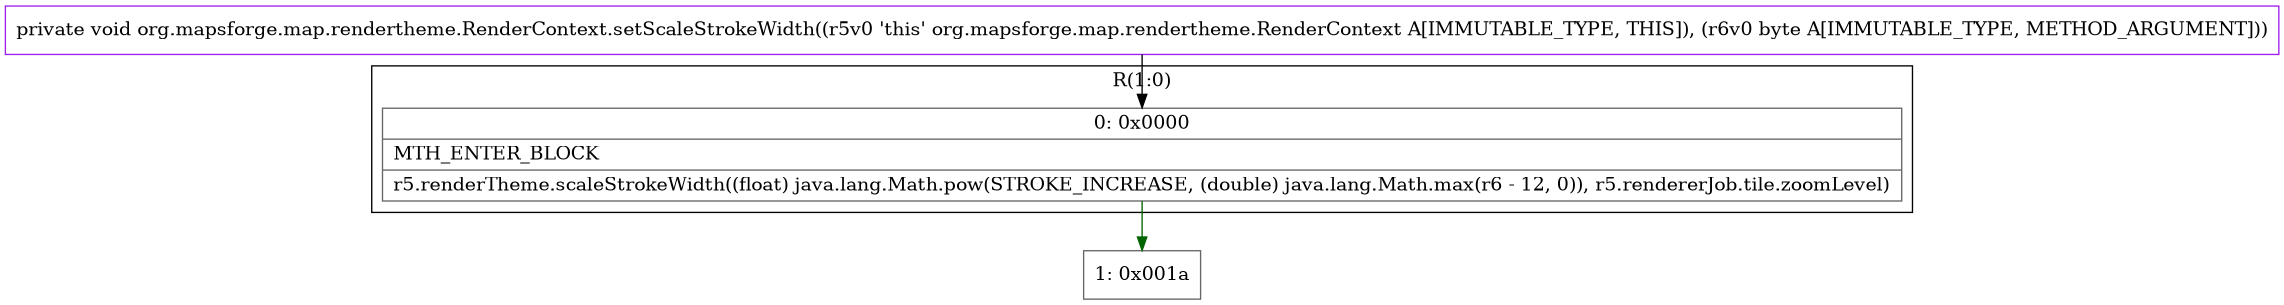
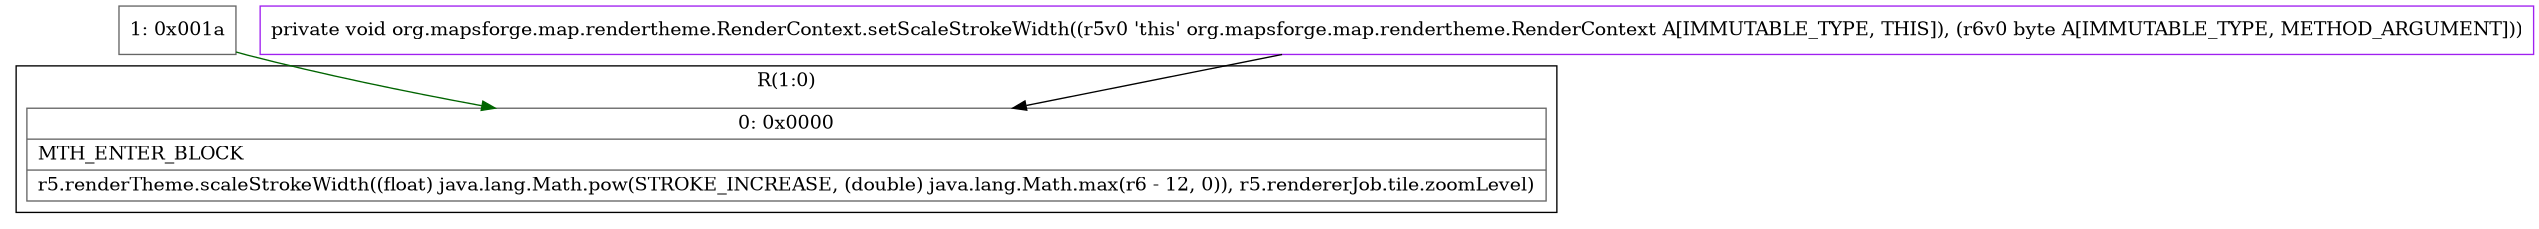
edge "0: 0x0000" -> "1: 0x001a": reversed
